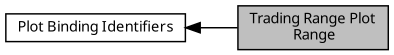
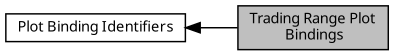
node "Trading Range Plot Range": label "Trading Range Plot Range" -> "Trading Range Plot Bindings"
